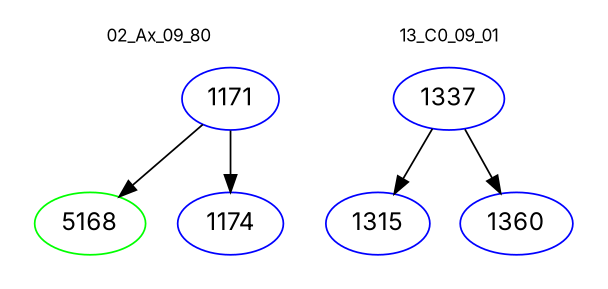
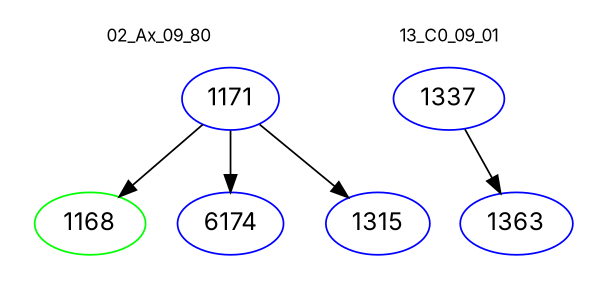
edge "1337" -> "1315": now "1171" -> "1315"
node "5168": label "5168" -> "1168"
node "1174": label "1174" -> "6174"
node "1360": label "1360" -> "1363"
